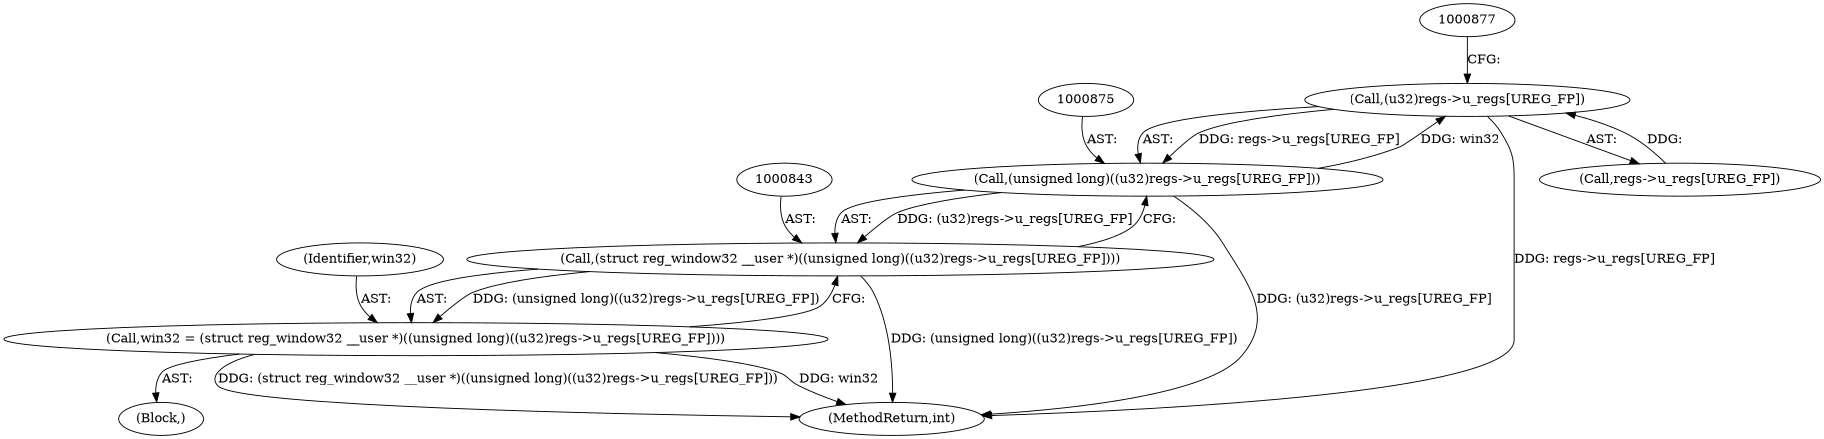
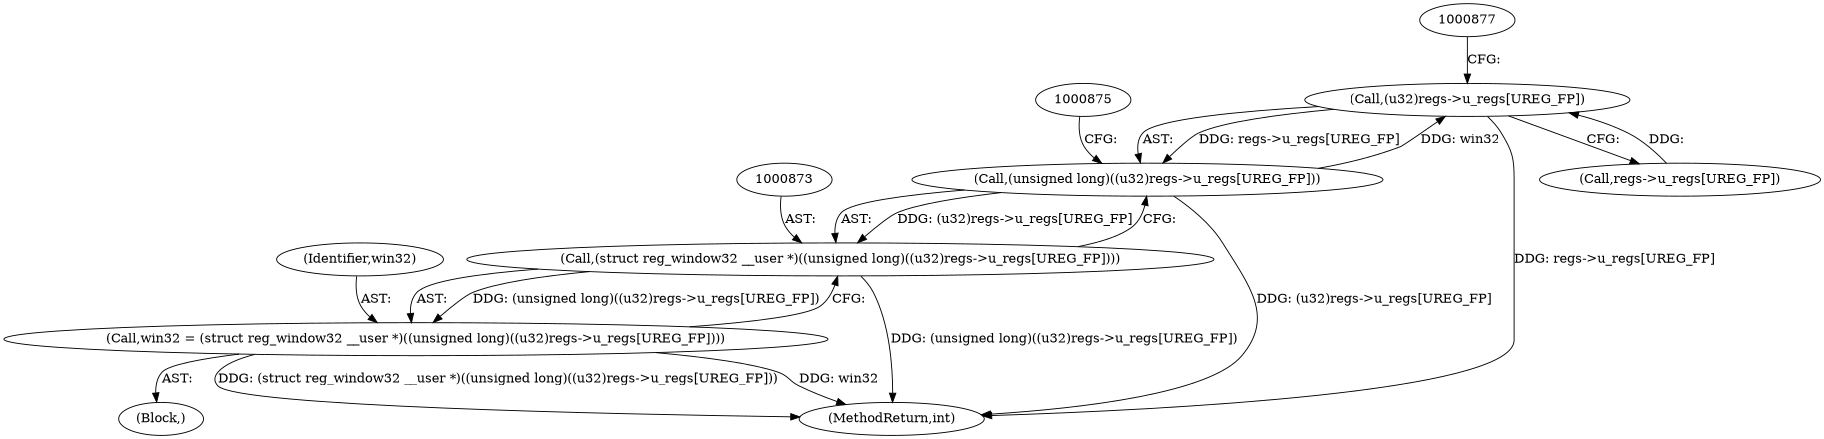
edge "1000875" -> "(Call,(unsigned long)((u32)regs->u_regs[UREG_FP]))": label "AST: " -> "CFG: "
edge "(Call,(u32)regs->u_regs[UREG_FP])" -> "(Call,regs->u_regs[UREG_FP])": label "AST: " -> "CFG: "
node "1000843": label "1000843" -> "1000873"
